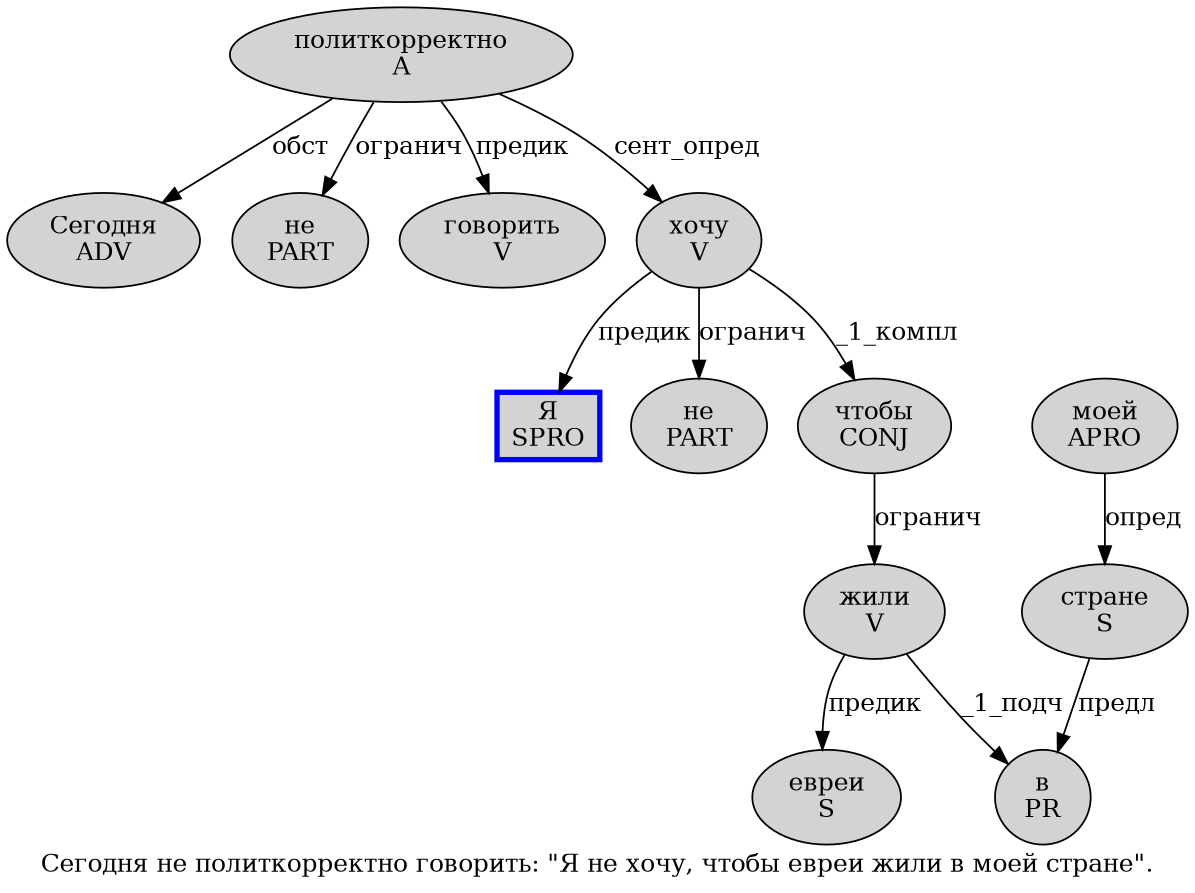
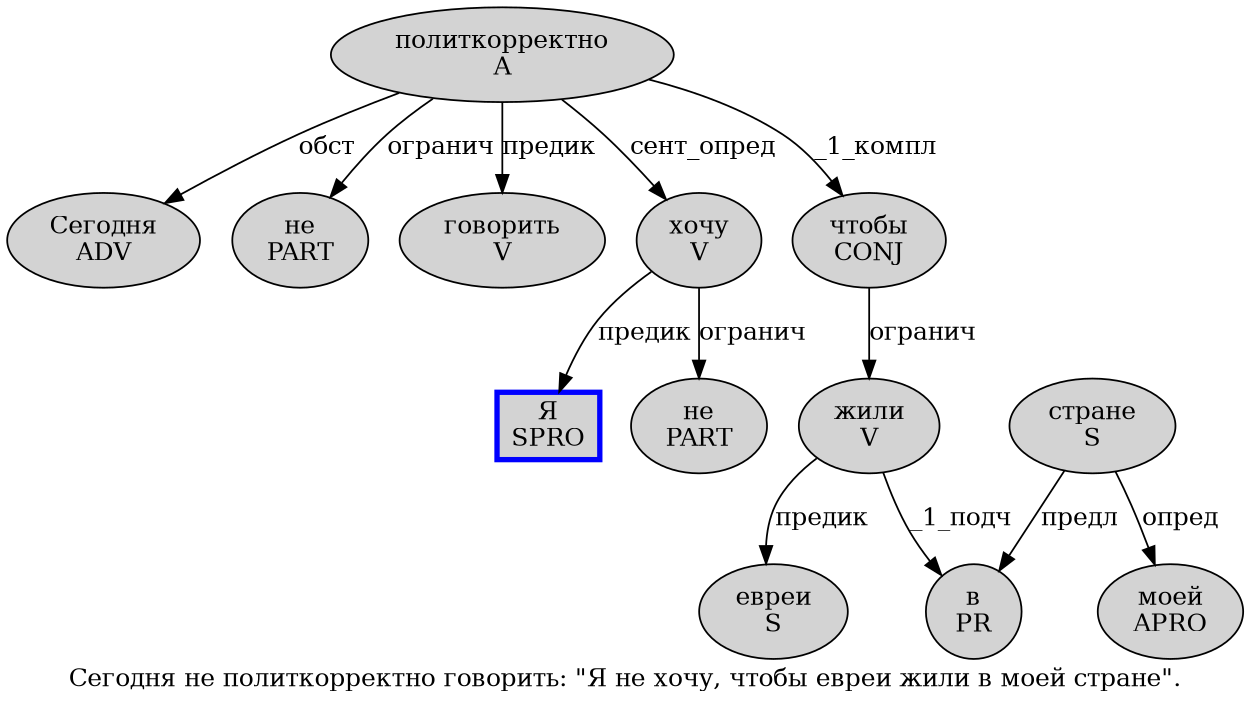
edge "хочу V" -> "чтобы CONJ": now "политкорректно A" -> "чтобы CONJ"
edge "моей APRO" -> "стране S": reversed
